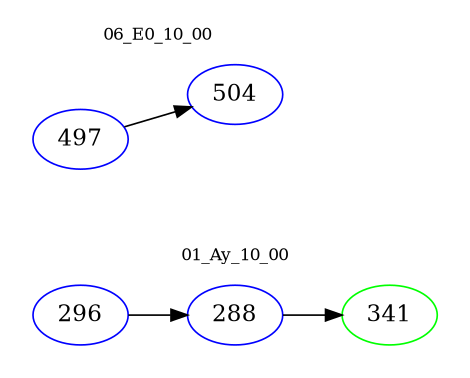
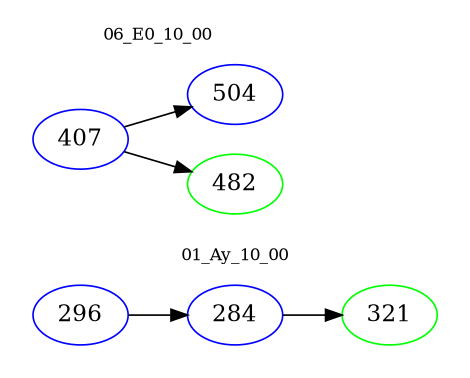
node "497": label "497" -> "407"
node "482": added
node "288": label "288" -> "284"
node "341": label "341" -> "321"
